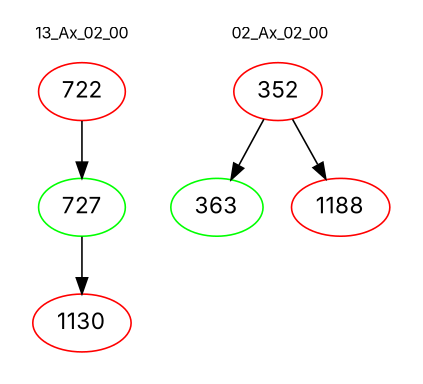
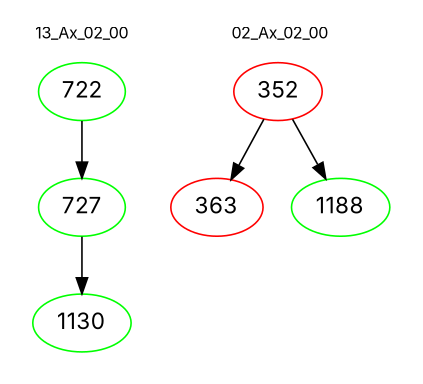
node "722": color red -> green
node "363": color green -> red
node "1188": color red -> green
node "1130": color red -> green
